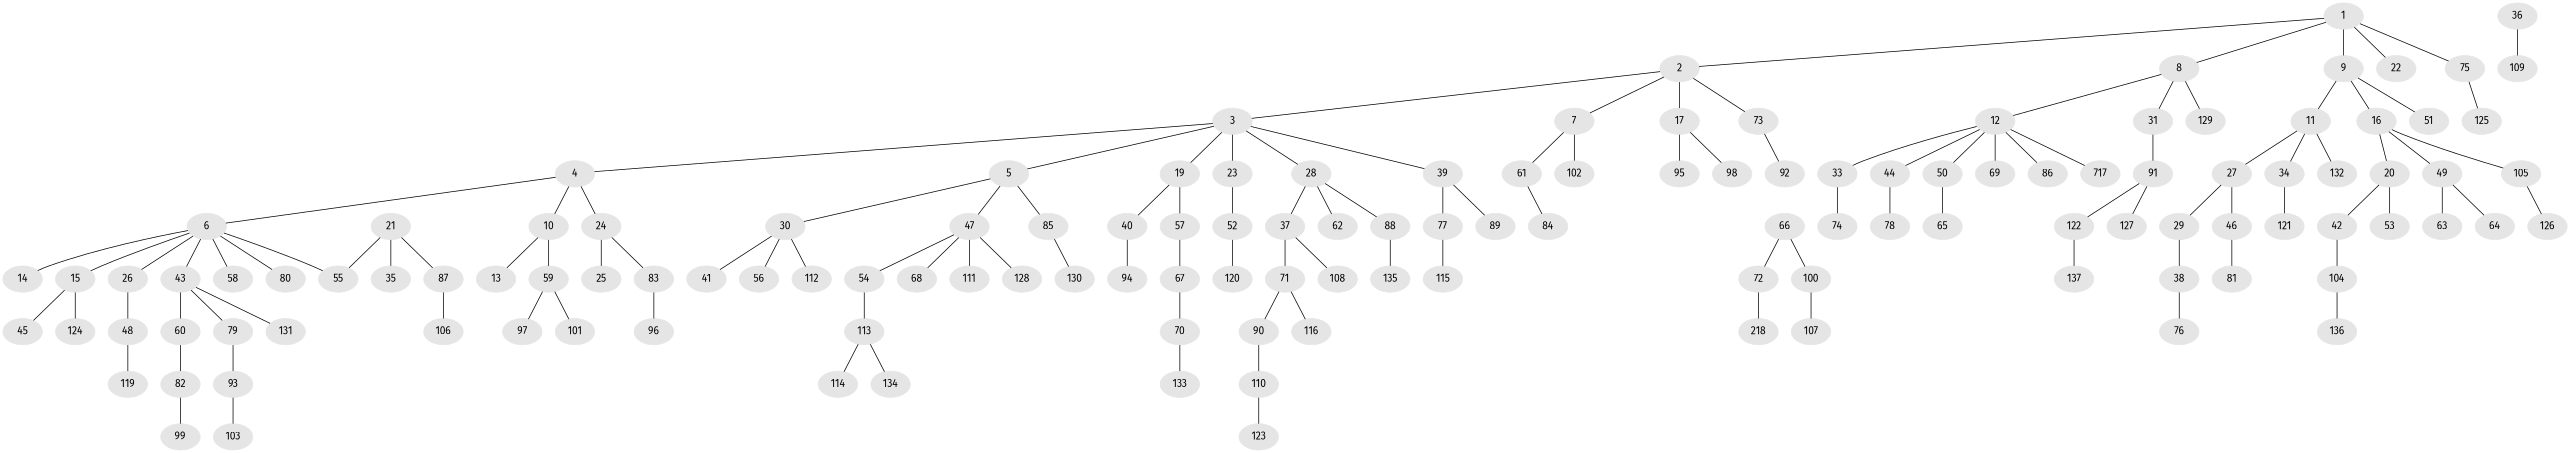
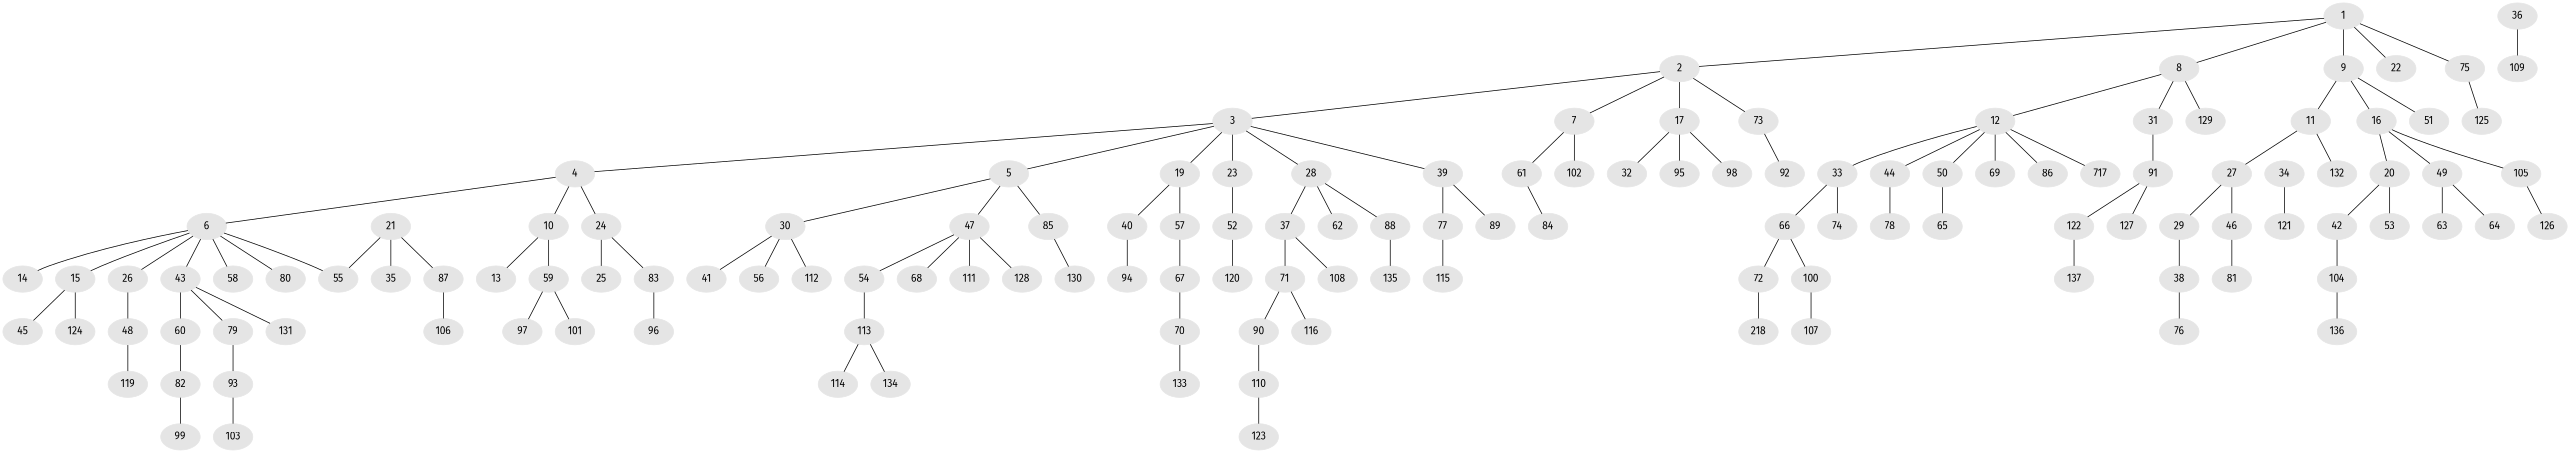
edge "11" -- "34": removed
node "32": added
edge "33" -- "66": added
